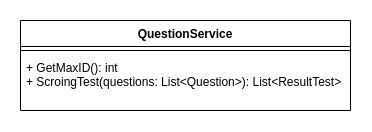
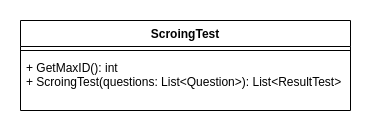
node "QuestionService": label "QuestionService" -> "ScroingTest"
